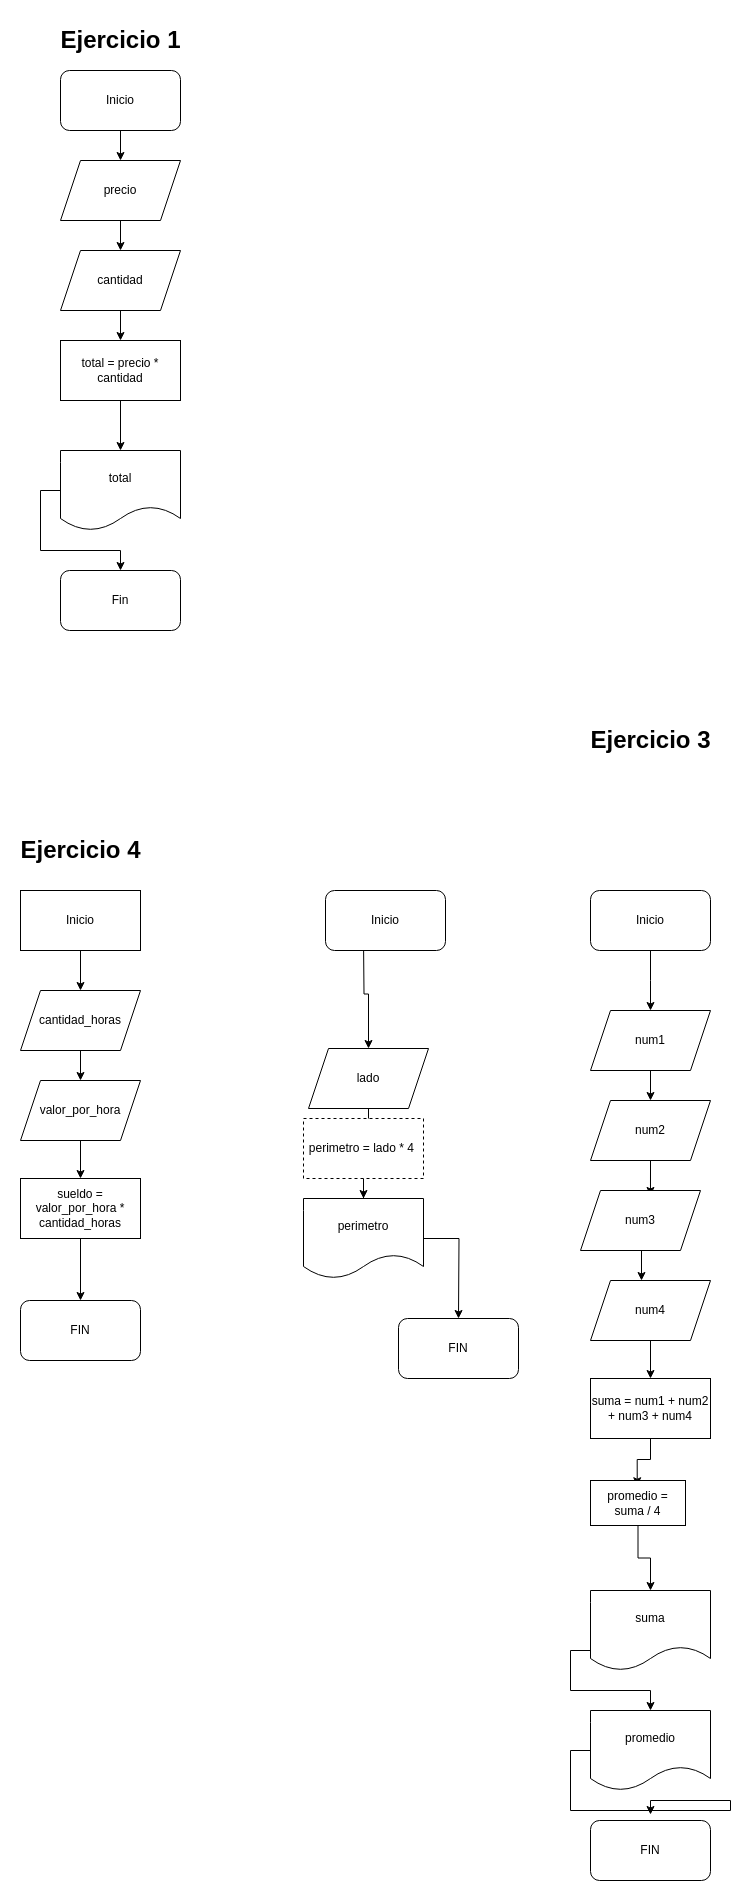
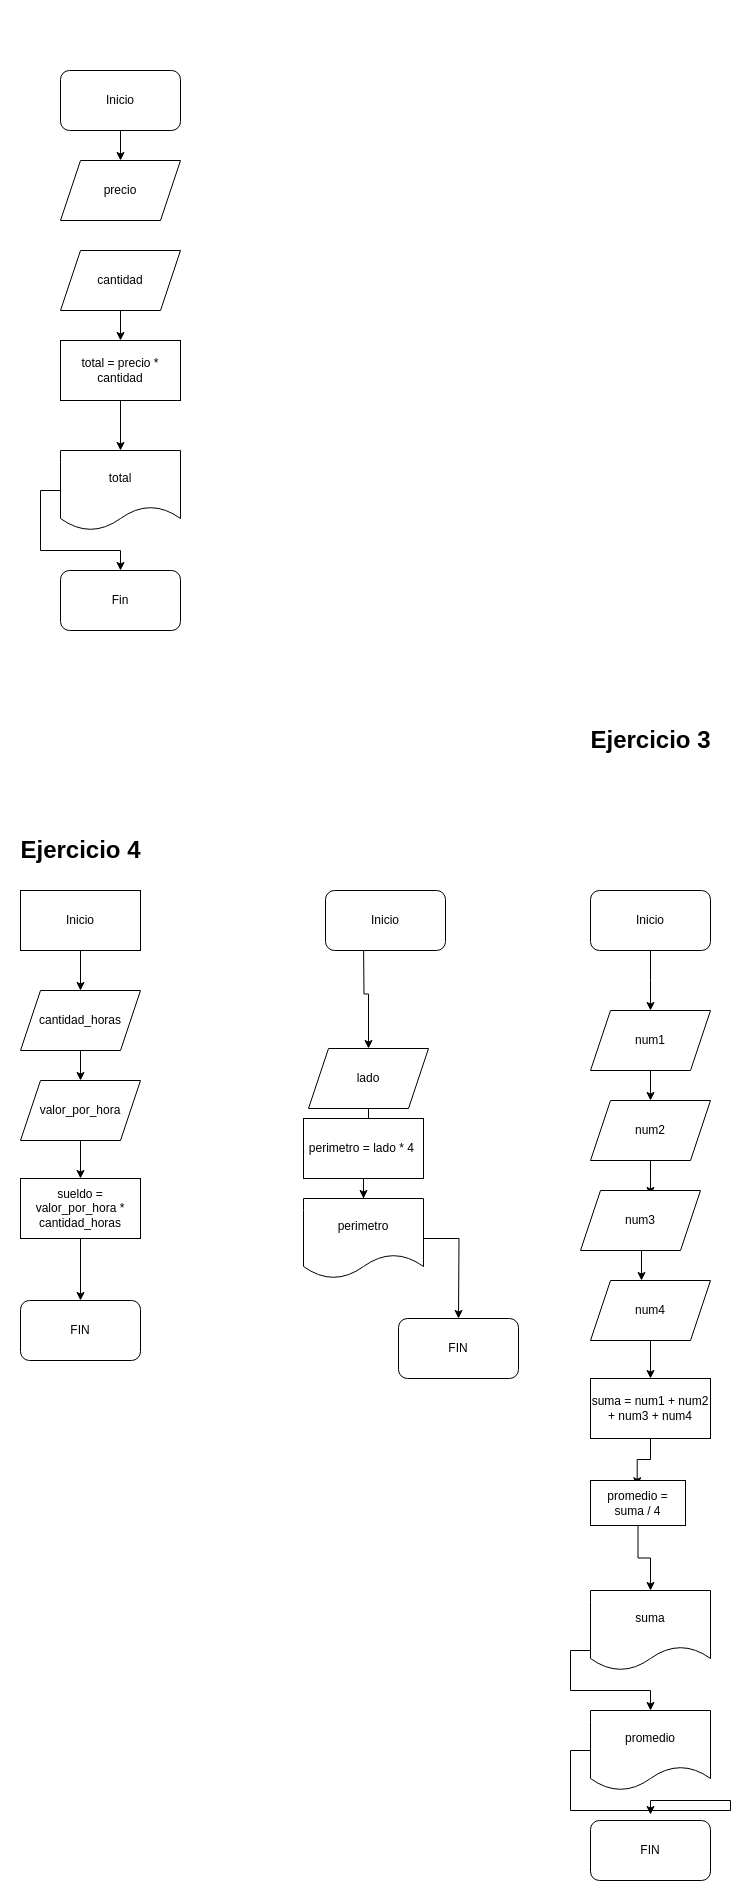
node "Ejercicio 1": removed
edge "precio" -> "cantidad": removed
node "perimetro = lado * 4": style dashed -> solid
